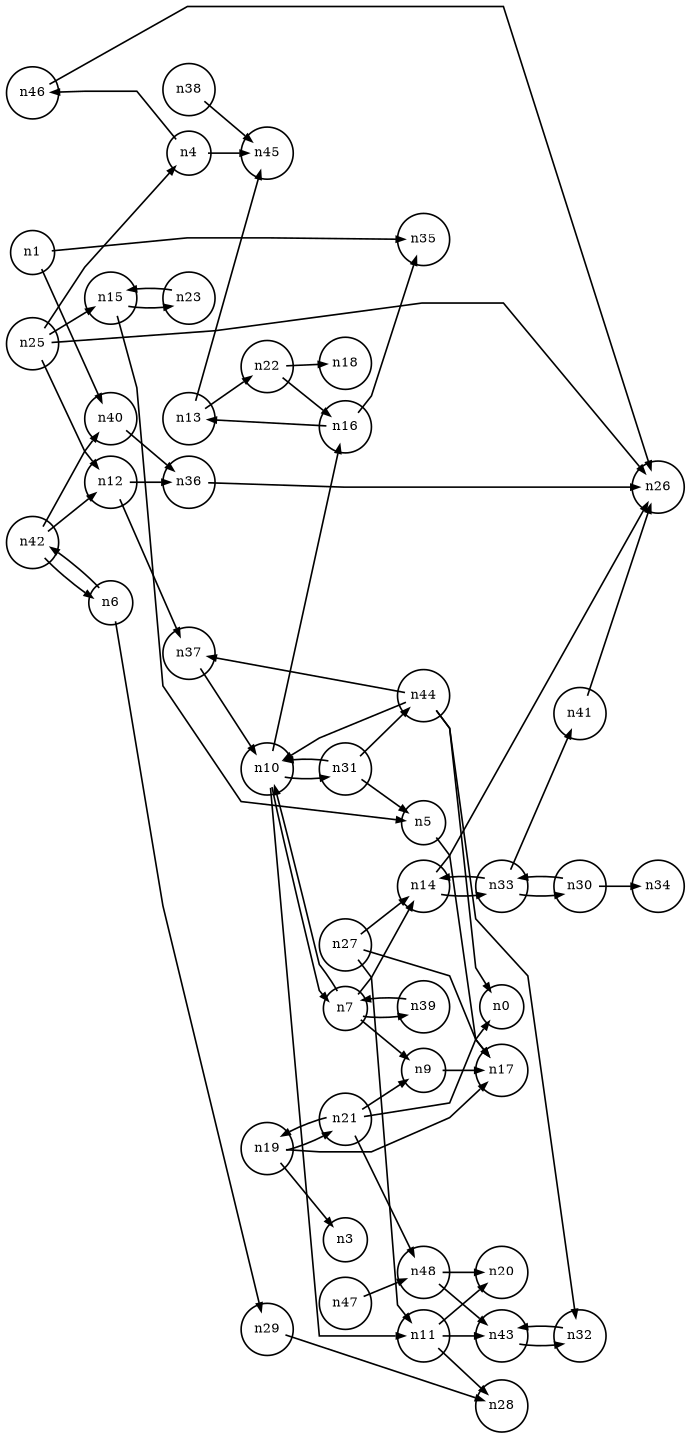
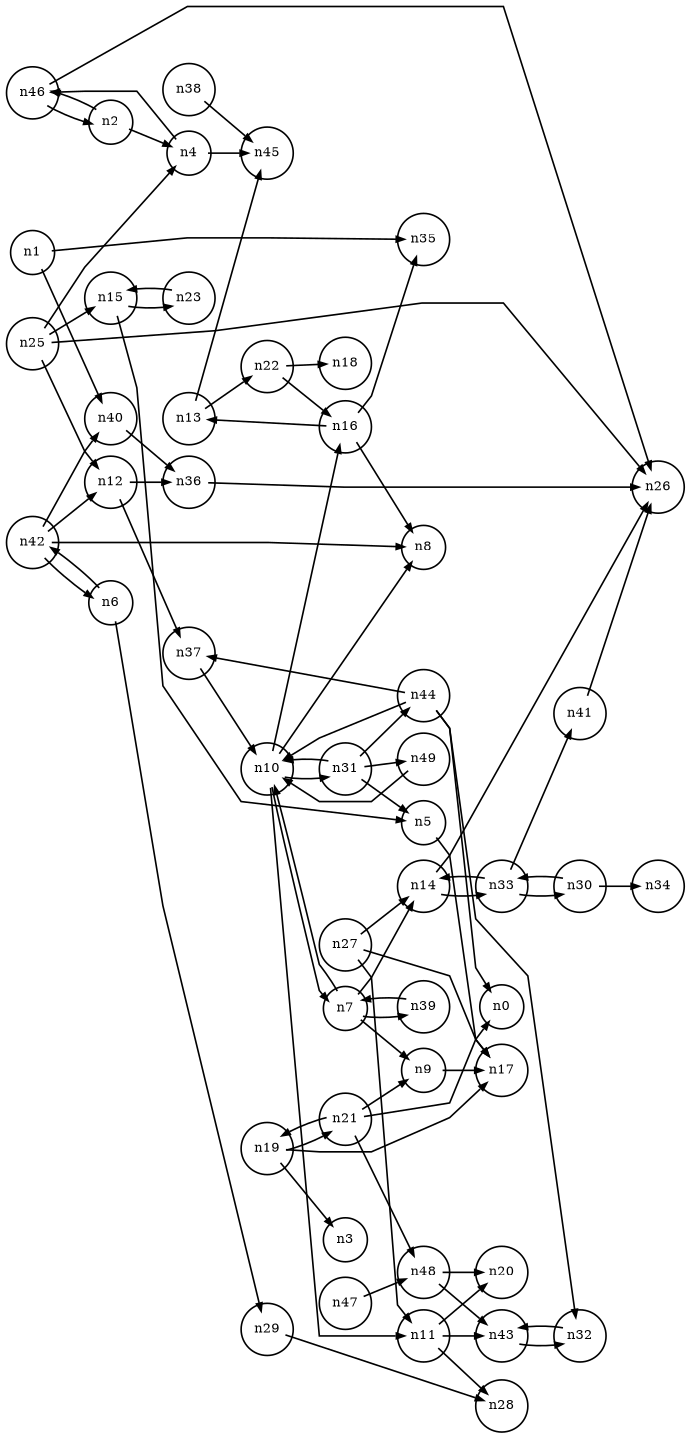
node "n2": added
node "n8": added
node "n49": added
